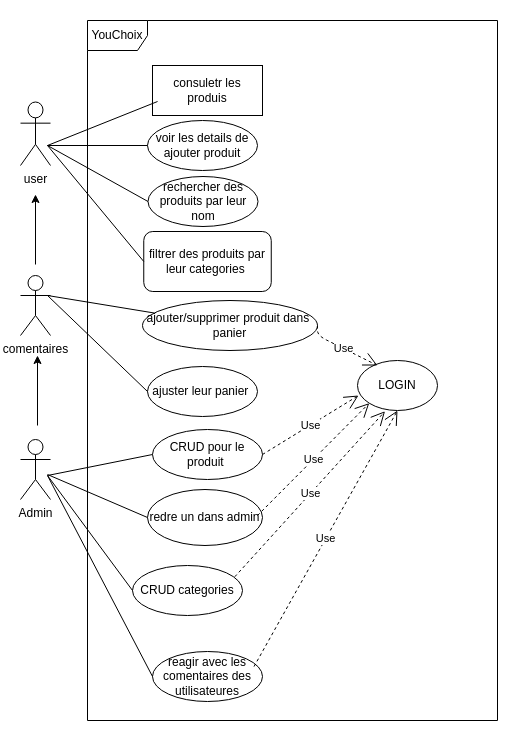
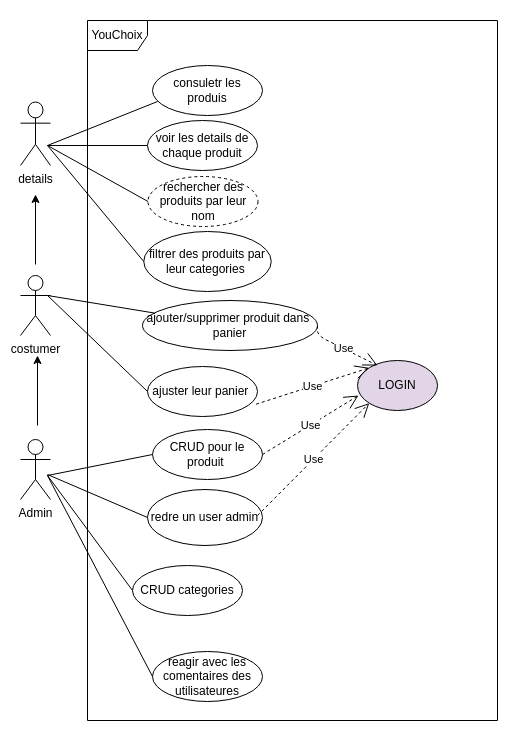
node "consuletr les produis": shape rectangle -> ellipse
node "voir les details de ajouter produit": label "voir les details de ajouter produit" -> "voir les details de chaque produit"
node "user": label "user" -> "details"
node "rechercher des produits par leur nom": style solid -> dashed
node "filtrer des produits par leur categories": shape rounded rectangle -> ellipse
node "comentaires": label "comentaires" -> "costumer"
edge "ajuster leur panier" -> "LOGIN": added, label "Use"
node "LOGIN": fillcolor #ffffff -> #e1d5e7
edge "CRUD categories" -> "LOGIN": removed, label "Use"
node "redre un dans admin": label "redre un dans admin" -> "redre un user admin"
edge "reagir avec les comentaires des utilisateures" -> "LOGIN": removed, label "Use"
